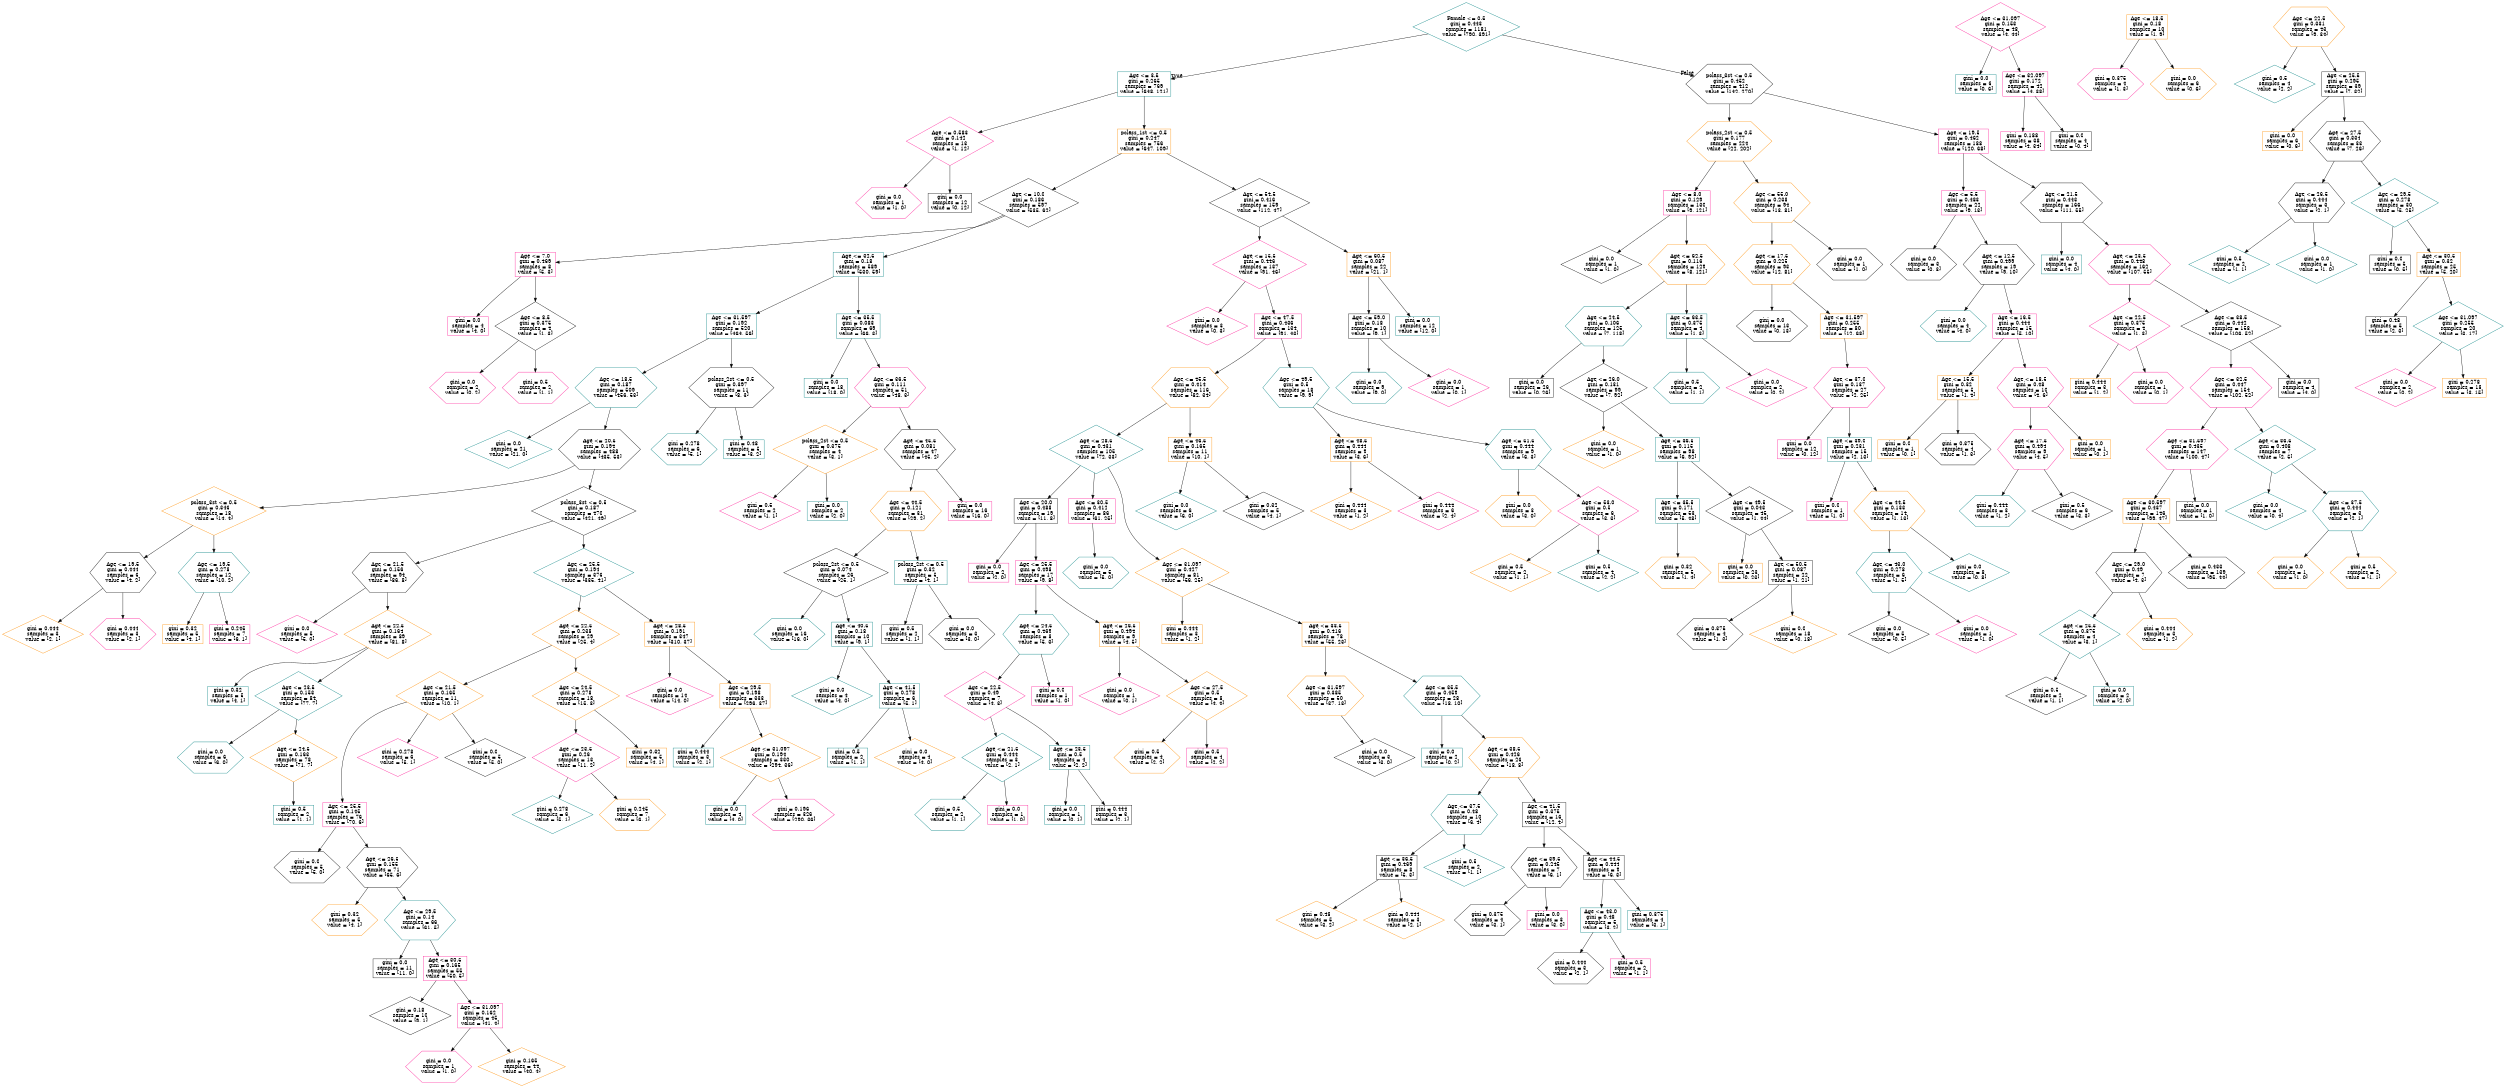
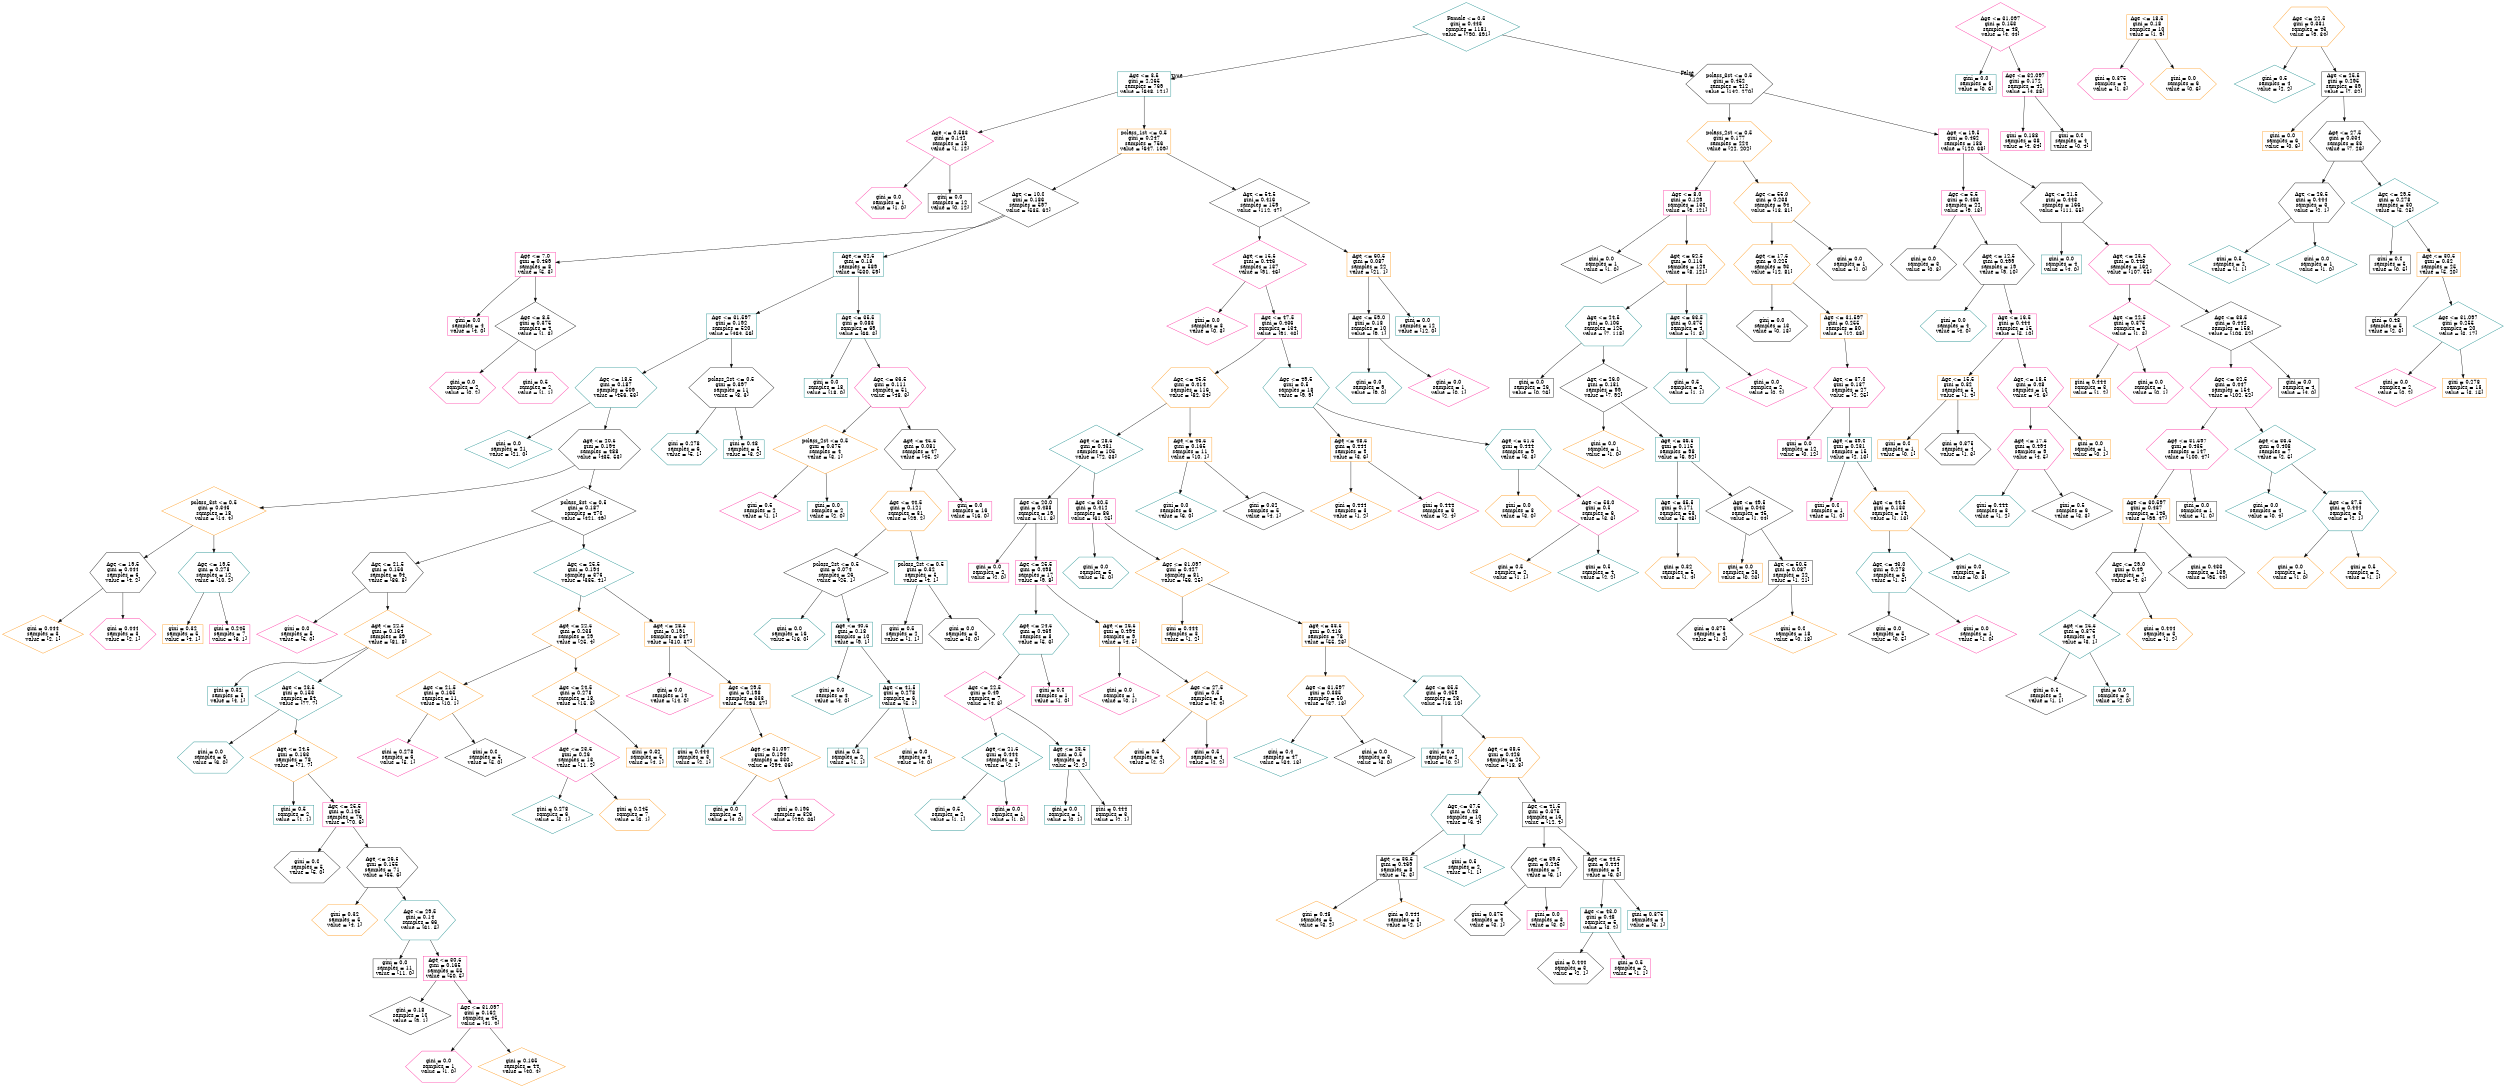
node "Age <= 3.5 gini = 0.265 samples = 769 value = [648, 121]": label "Age <= 3.5 gini = 0.265 samples = 769 value = [648, 121]" -> "Age <= 3.5 gini = 2.265 samples = 769 value = [648, 121]"
edge "Age <= 28.5 gini = 0.431 samples = 105 value = [72, 33]" -> "Age <= 31.097 gini = 0.427 samples = 81 value = [56, 25]": now "Age <= 30.5 gini = 0.412 samples = 86 value = [61, 25]" -> "Age <= 31.097 gini = 0.427 samples = 81 value = [56, 25]"
edge "Age <= 21.5 gini = 0.165 samples = 11 value = [10, 1]" -> "Age <= 25.5 gini = 0.145 samples = 76 value = [70, 6]": now "Age <= 24.5 gini = 0.163 samples = 78 value = [71, 7]" -> "Age <= 25.5 gini = 0.145 samples = 76 value = [70, 6]"
node "gini = 0.4 samples = 47 value = [34, 13]": added
